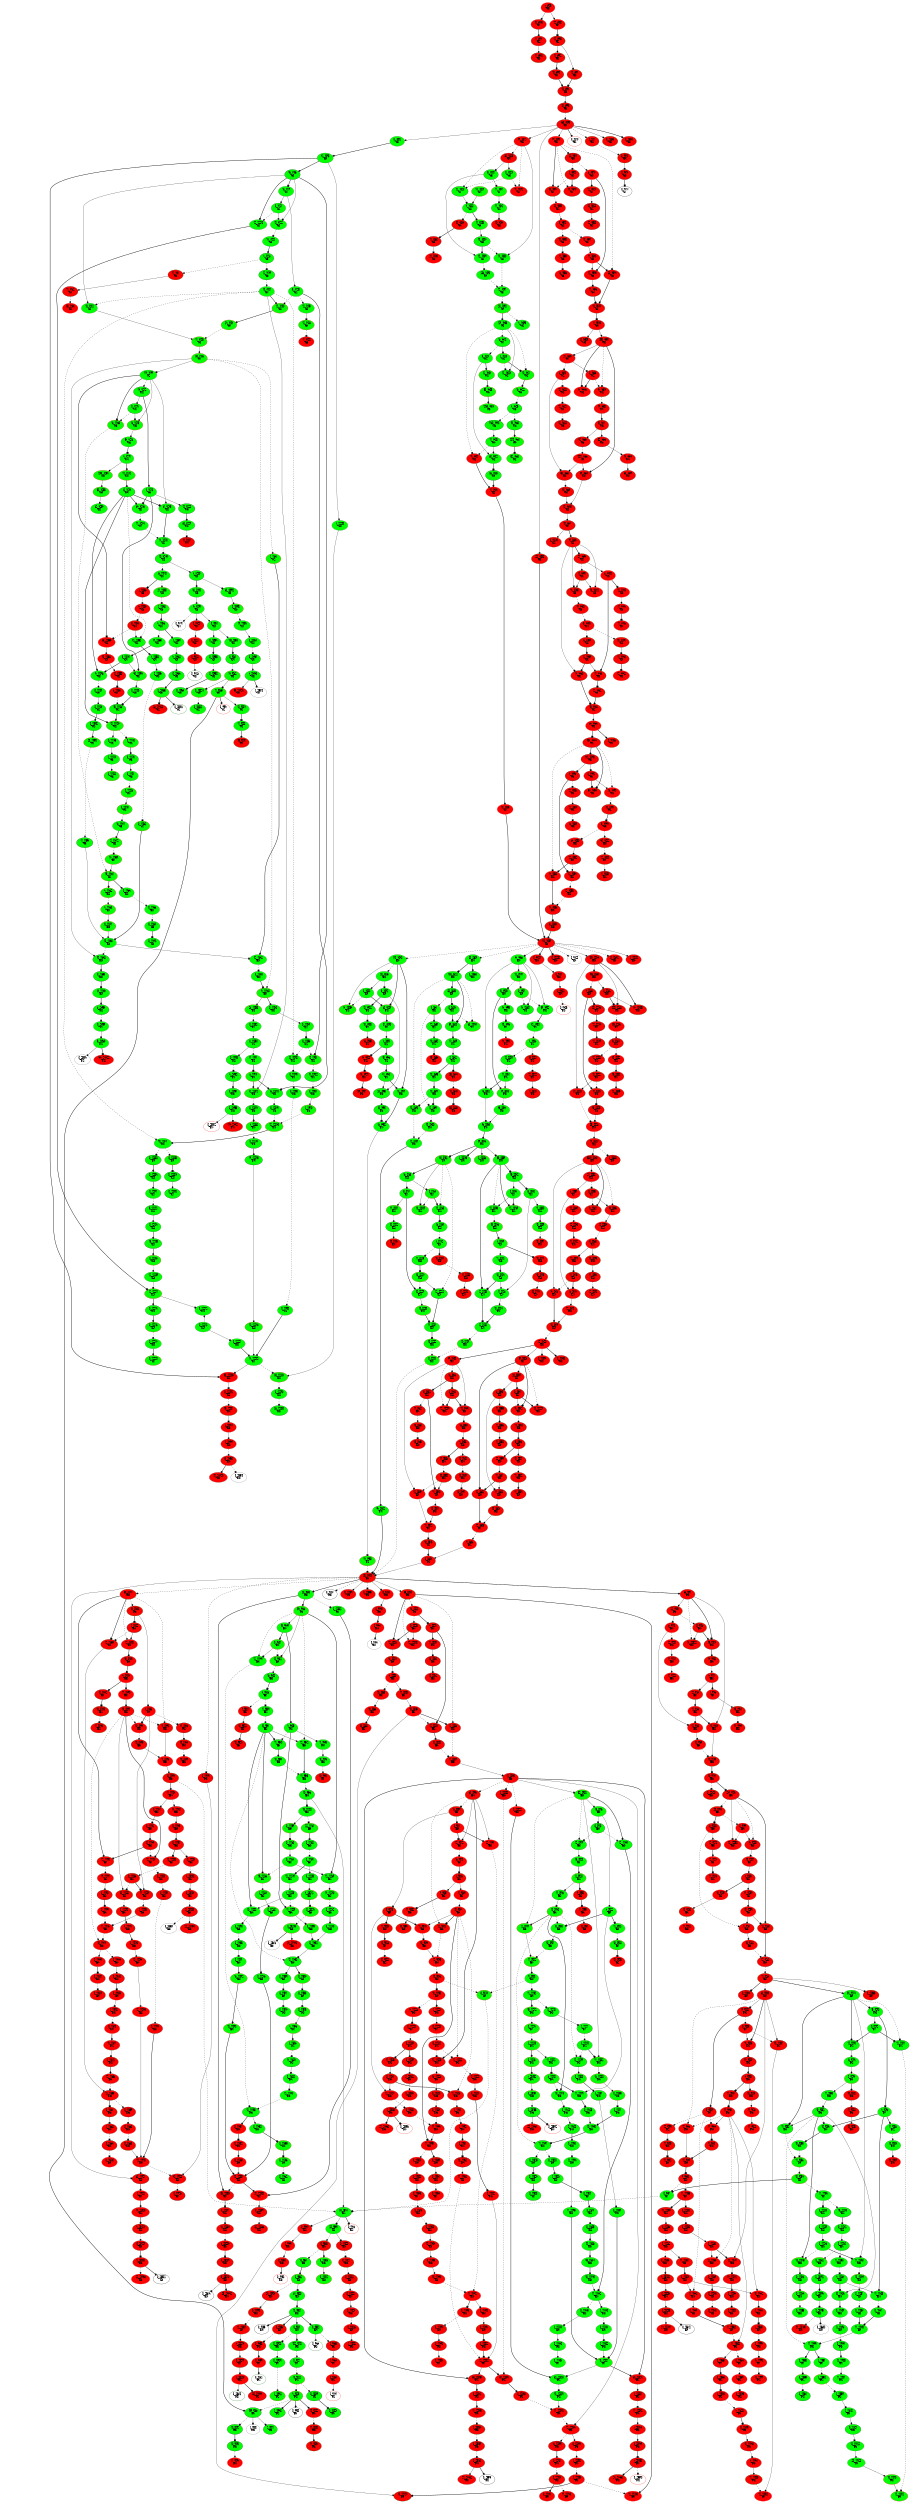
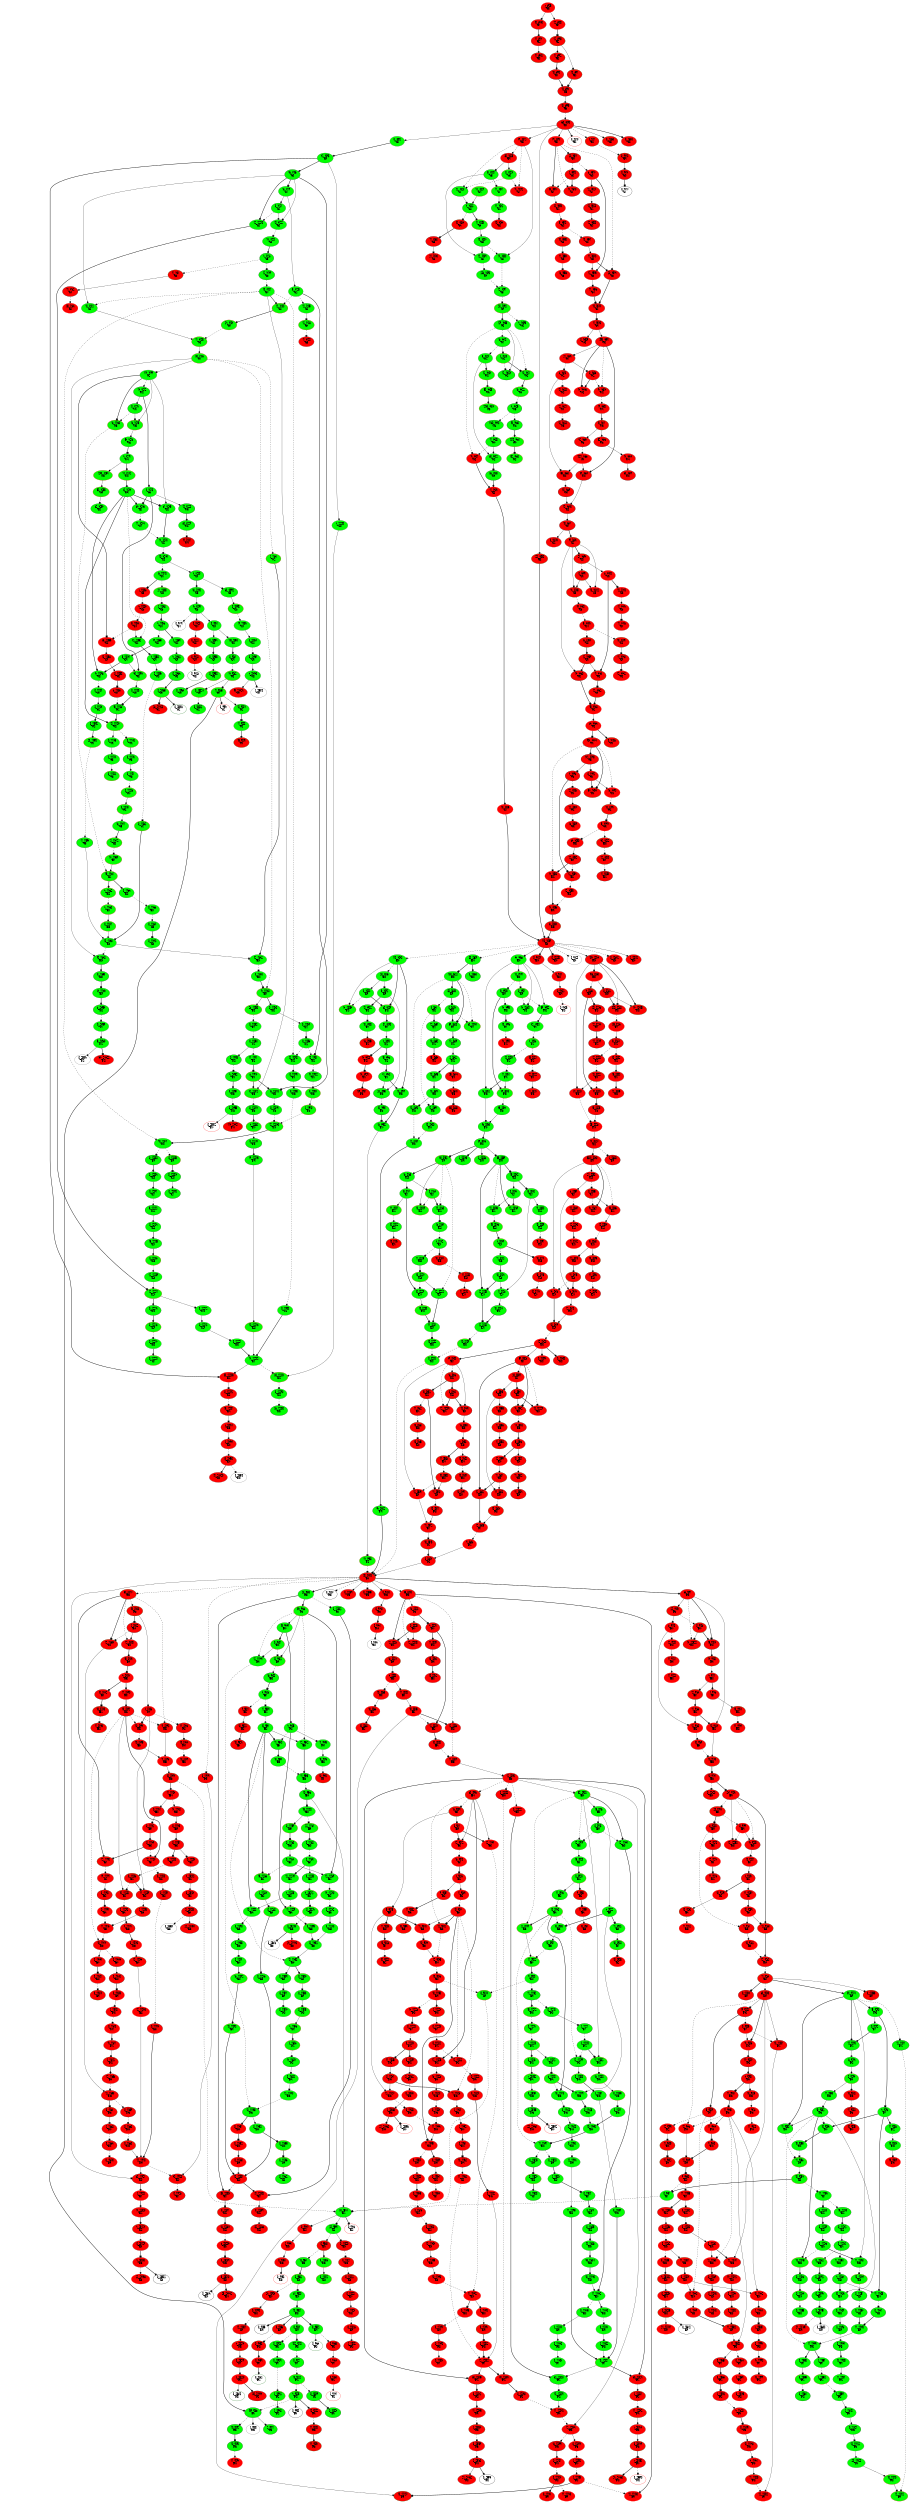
edge "0_12213 529" -> "0_12212 528": reversed
edge "0_9292 571" -> "12_11811 572": removed
edge "4_9825 593" -> "0_10948 593": now "0_10942 592" -> "0_10948 593"
